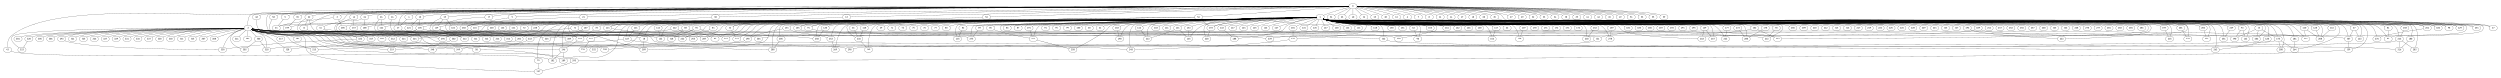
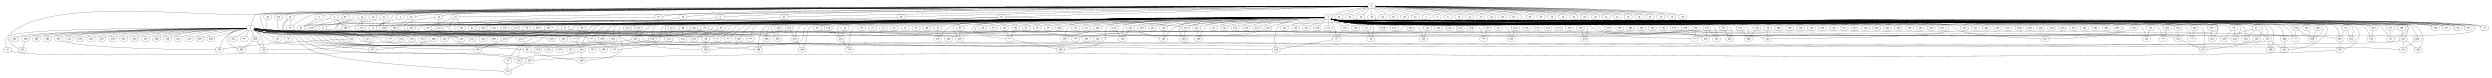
node "230": removed
